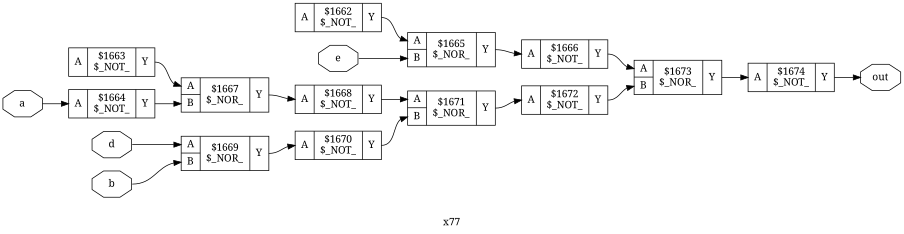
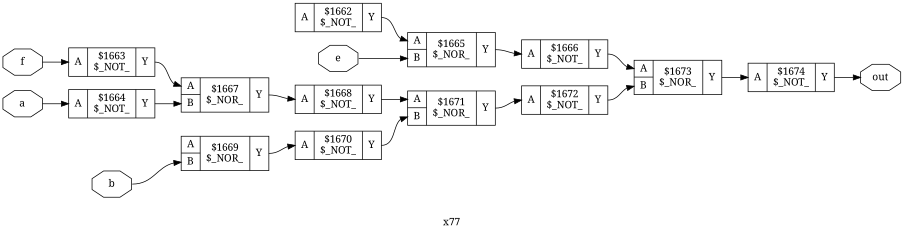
node "f": added
node "d": removed
